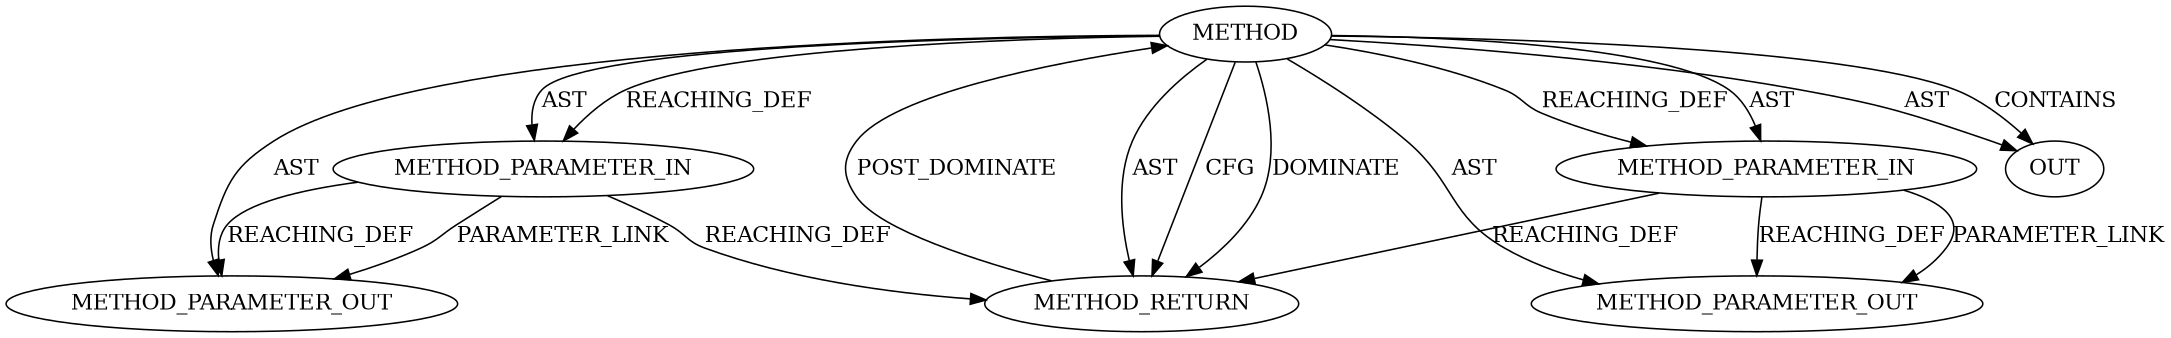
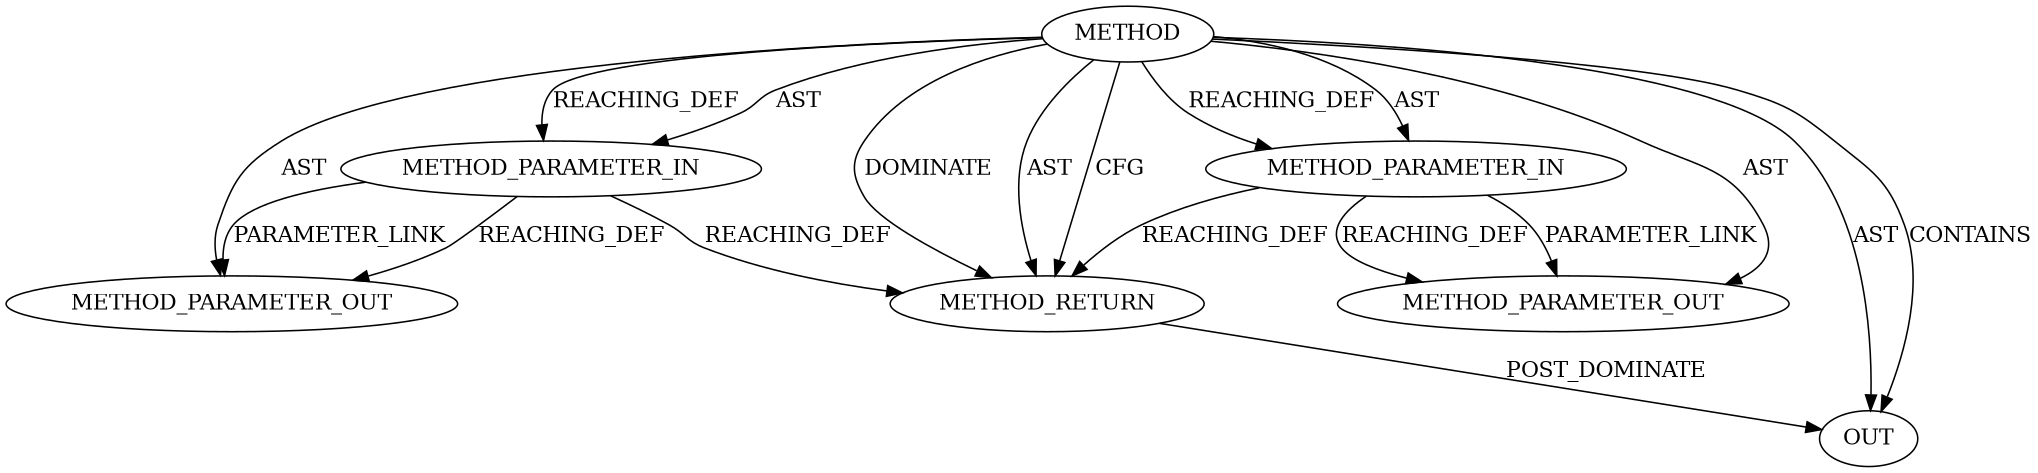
edge "METHOD_RETURN" -> "METHOD": now "METHOD_RETURN" -> "OUT"
